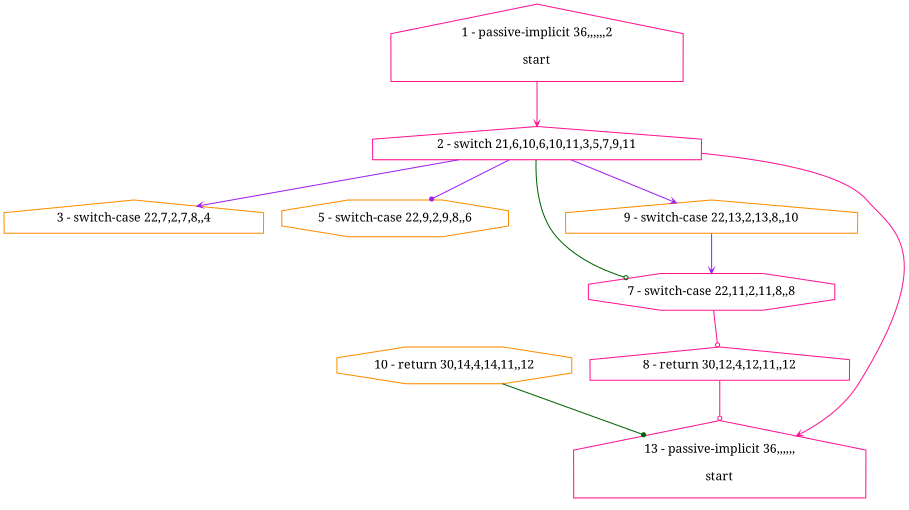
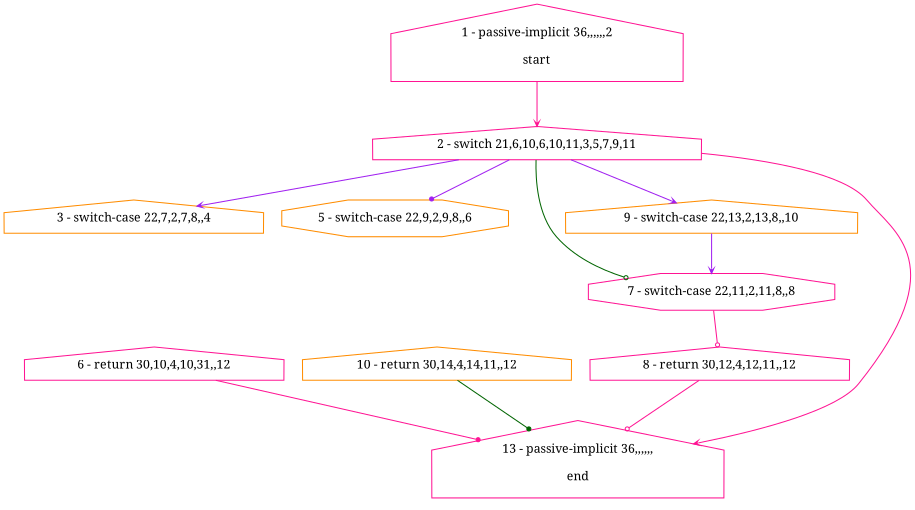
node "6 - return 30,10,4,10,31,,12": added
node "10 - return 30,14,4,14,11,,12": shape octagon -> house
node "13 - passive-implicit 36,,,,,, start": label "13 - passive-implicit 36,,,,,, start" -> "13 - passive-implicit 36,,,,,, end"
